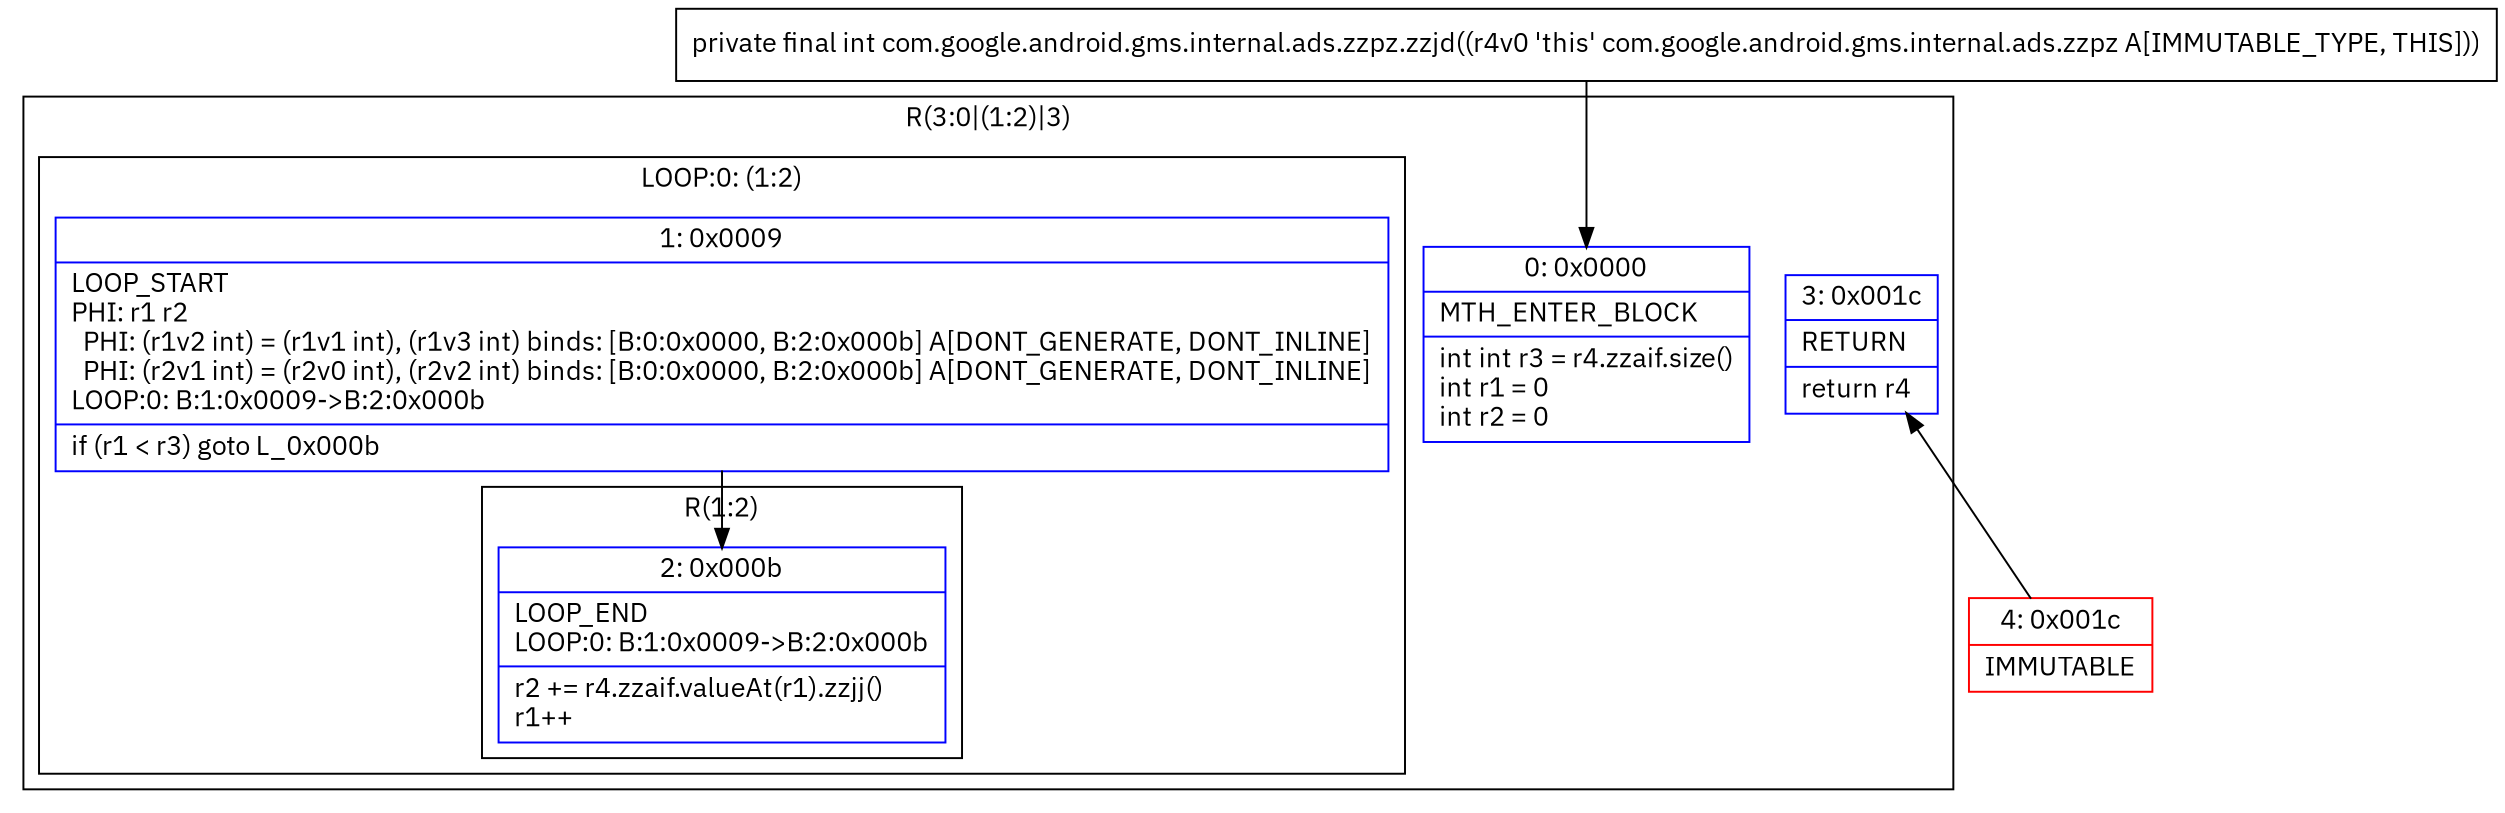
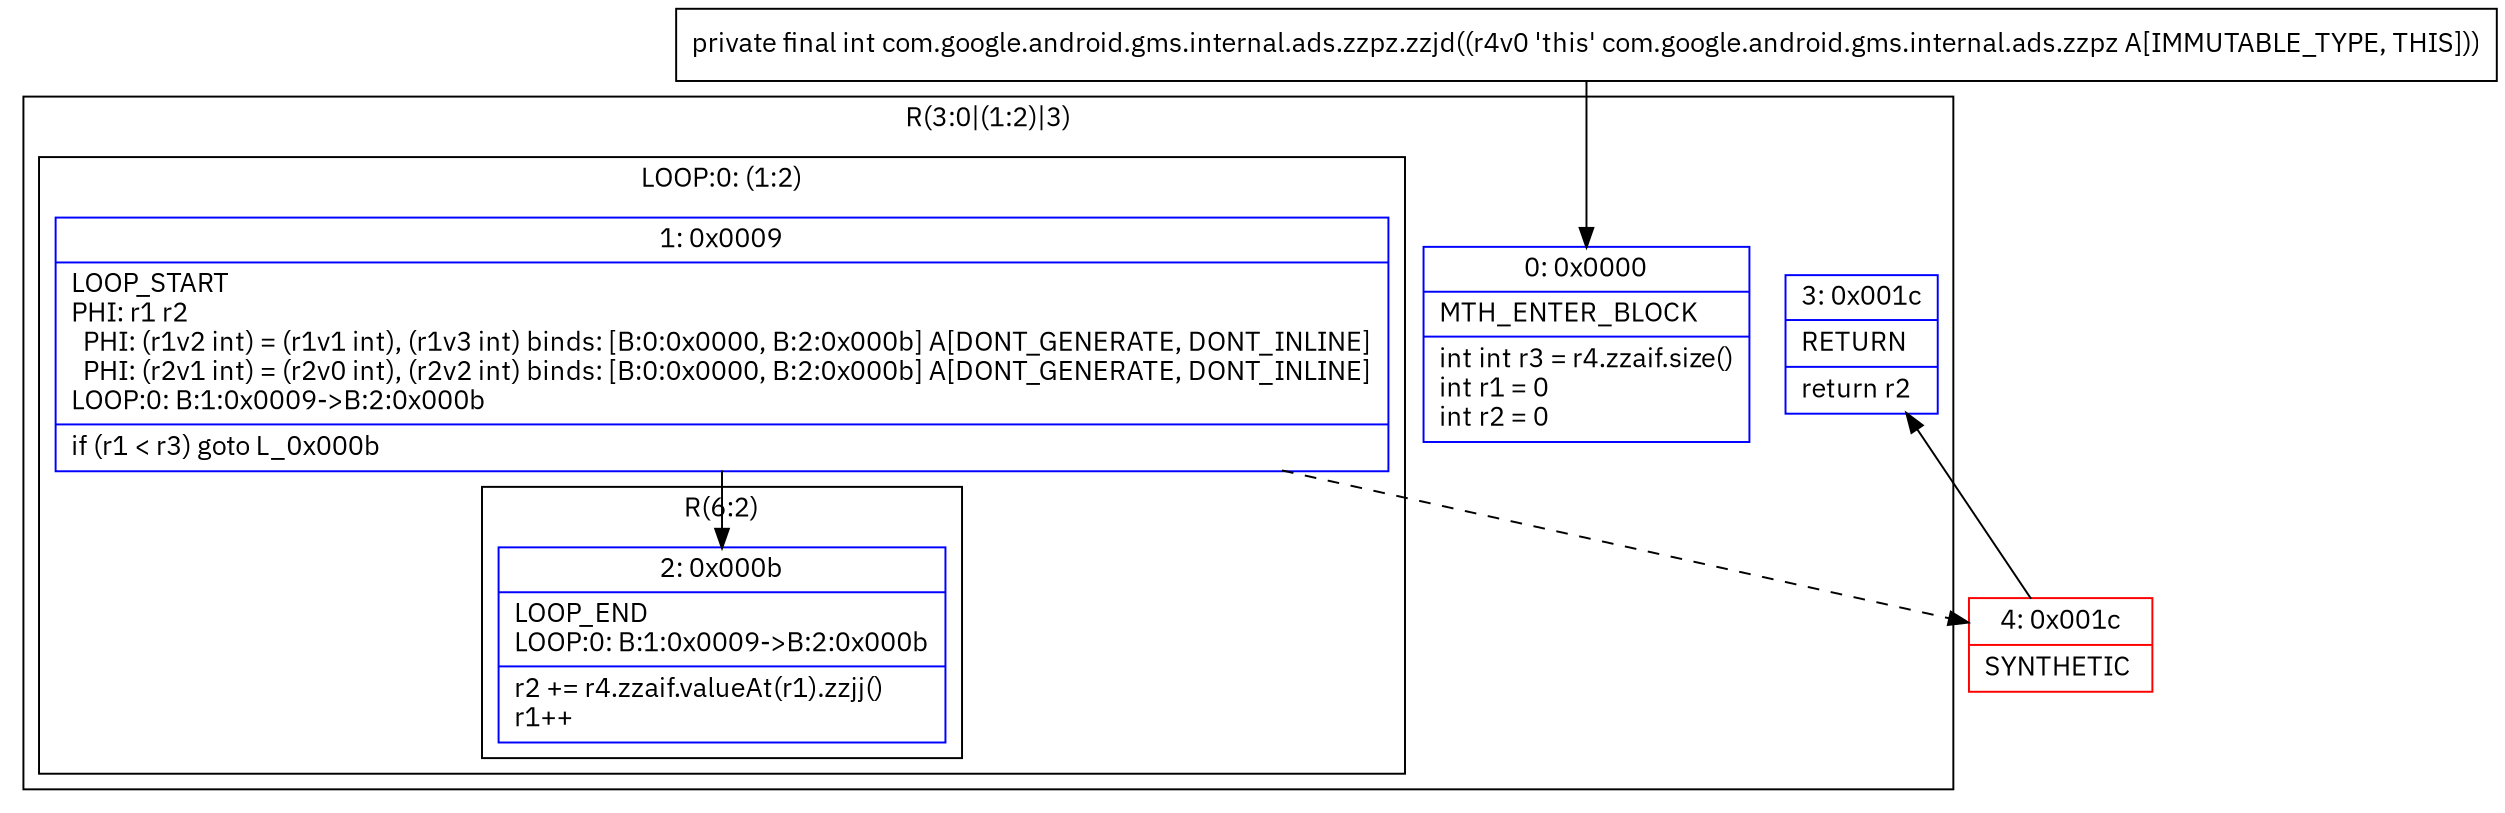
node "3: 0x001c": text "return r4" -> "return r2"
cluster "R(1:2)": label "R(1:2)" -> "R(6:2)"
edge "1: 0x0009" -> "4: 0x001c": added
node "4: 0x001c": text "IMMUTABLE" -> "SYNTHETIC"
